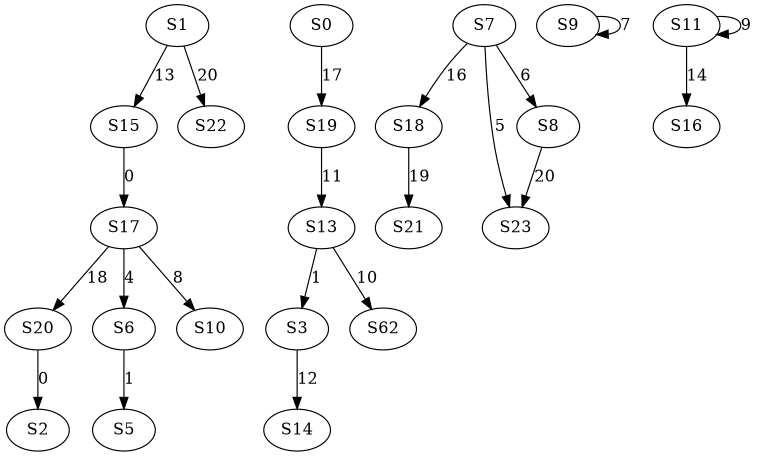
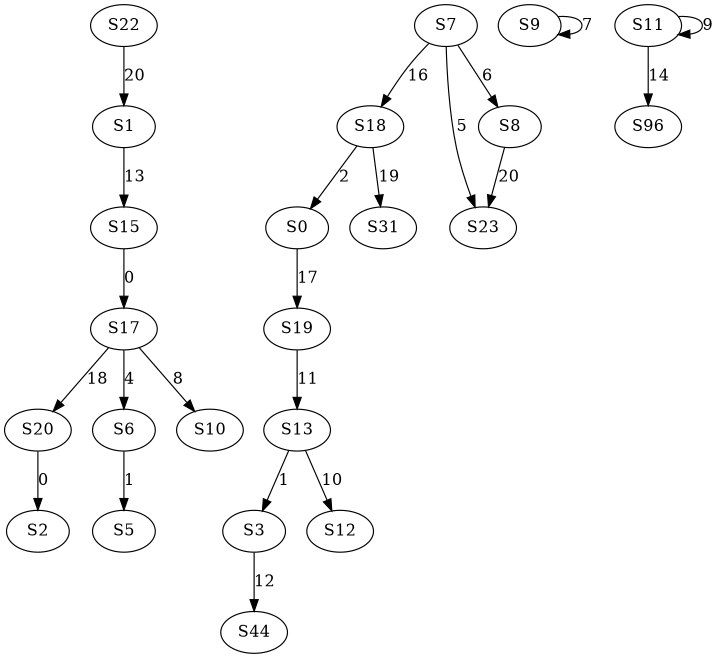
edge "S1" -> "S22": reversed
node "S16": label "S16" -> "S96"
edge "S18" -> "S0": added, label "2"
node "S21": label "S21" -> "S31"
node "S62": label "S62" -> "S12"
node "S14": label "S14" -> "S44"
